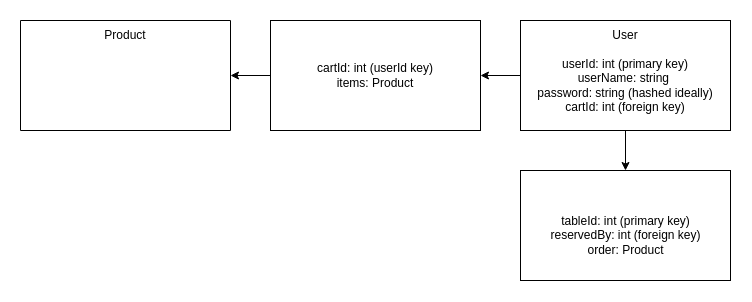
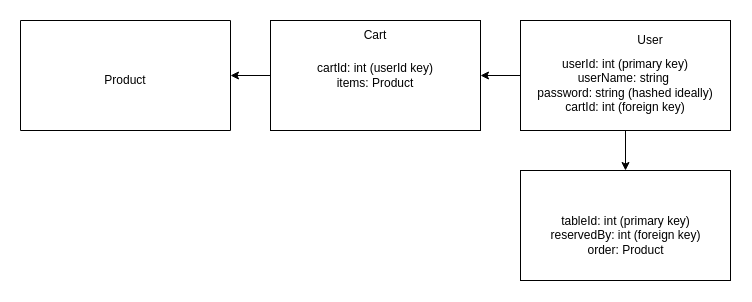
node "Product": moved (126, 36) -> (126, 81)
node "Cart": added
node "User": moved (626, 36) -> (651, 41)
